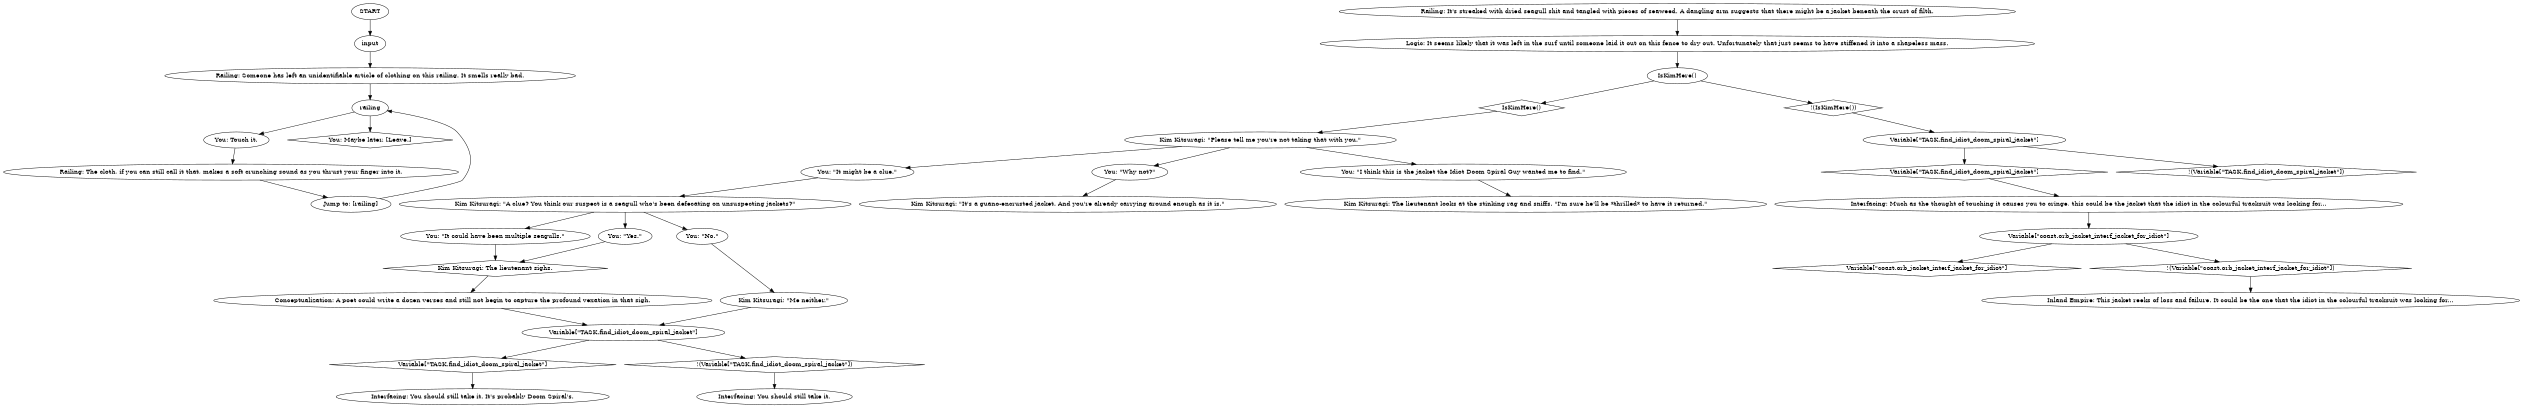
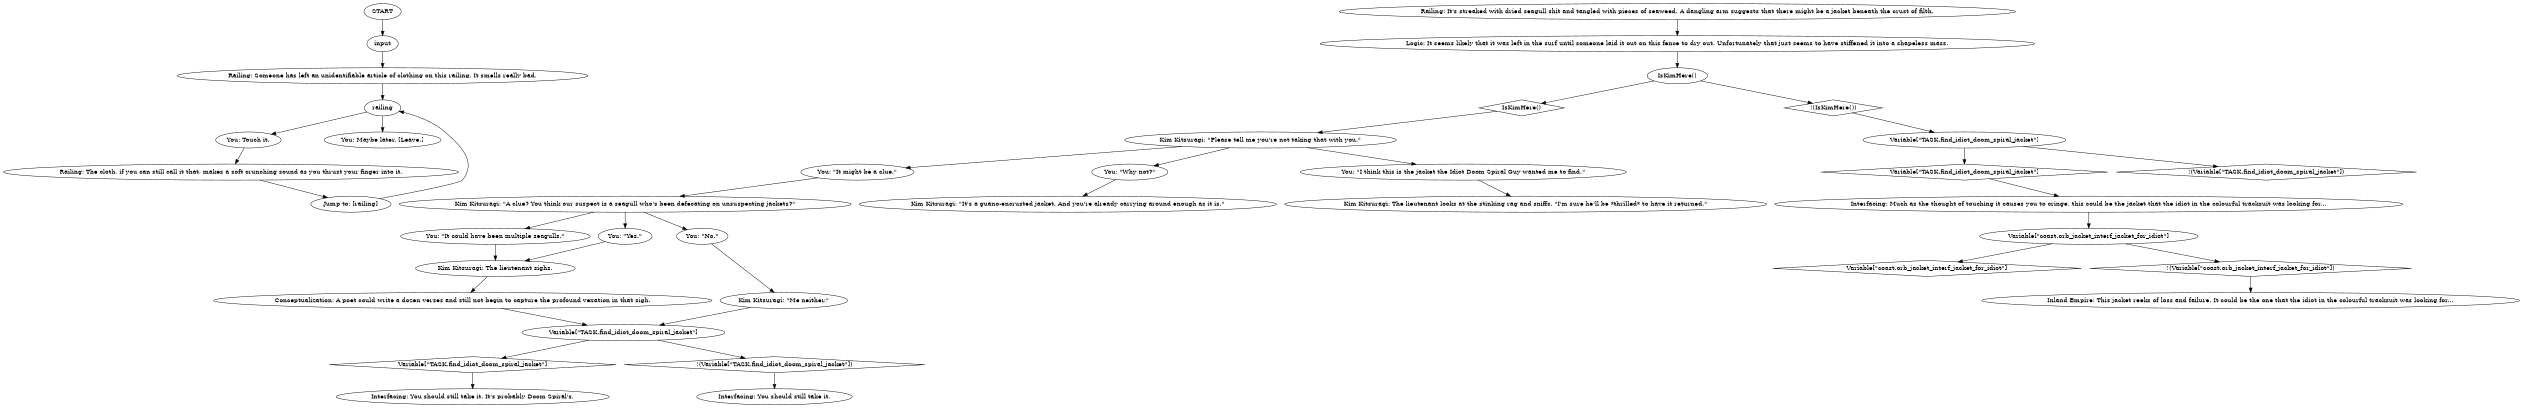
node "You: Maybe later. [Leave.]": shape diamond -> ellipse
node "Kim Kitsuragi: The lieutenant sighs.": shape diamond -> ellipse
